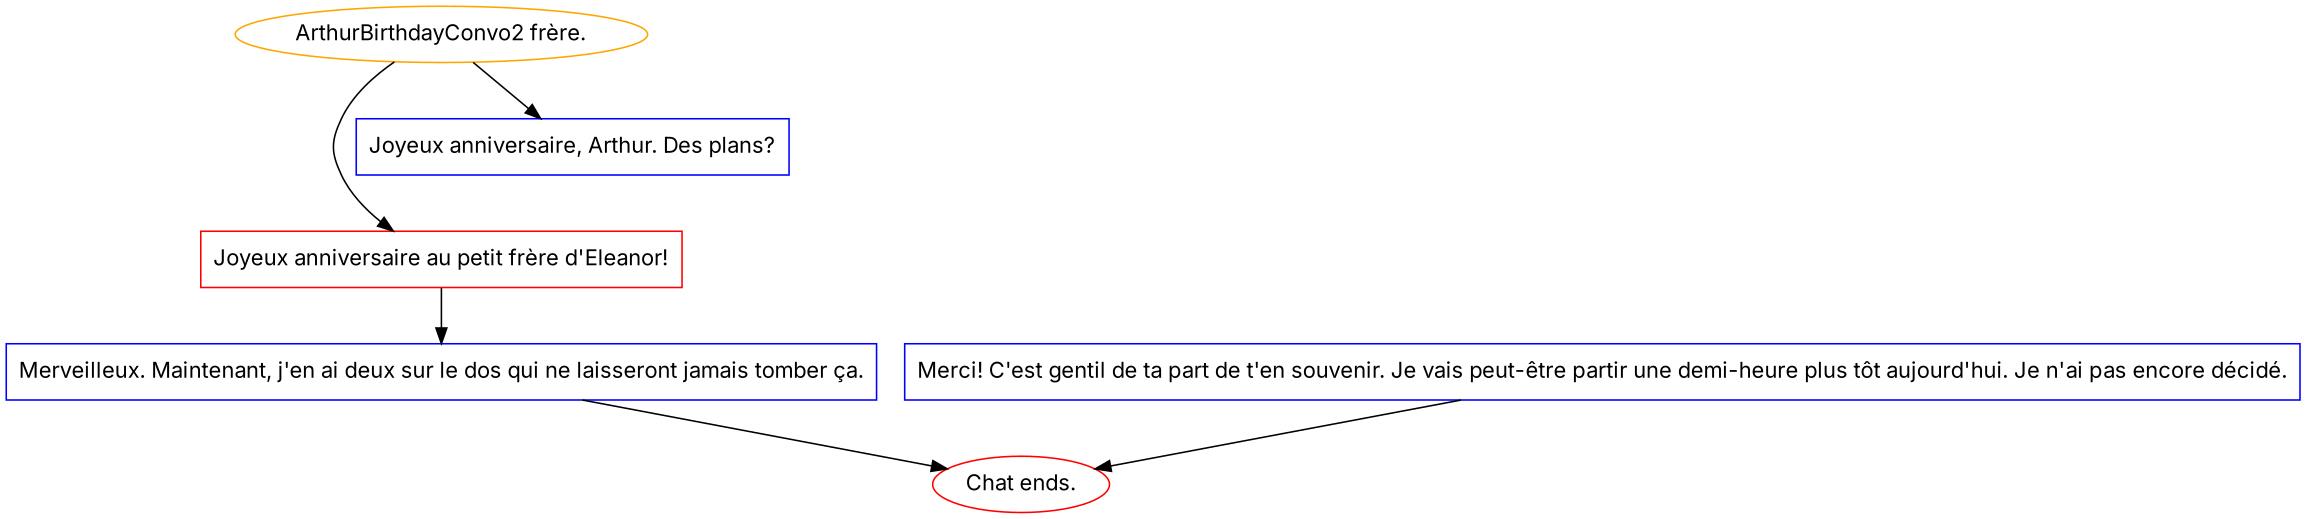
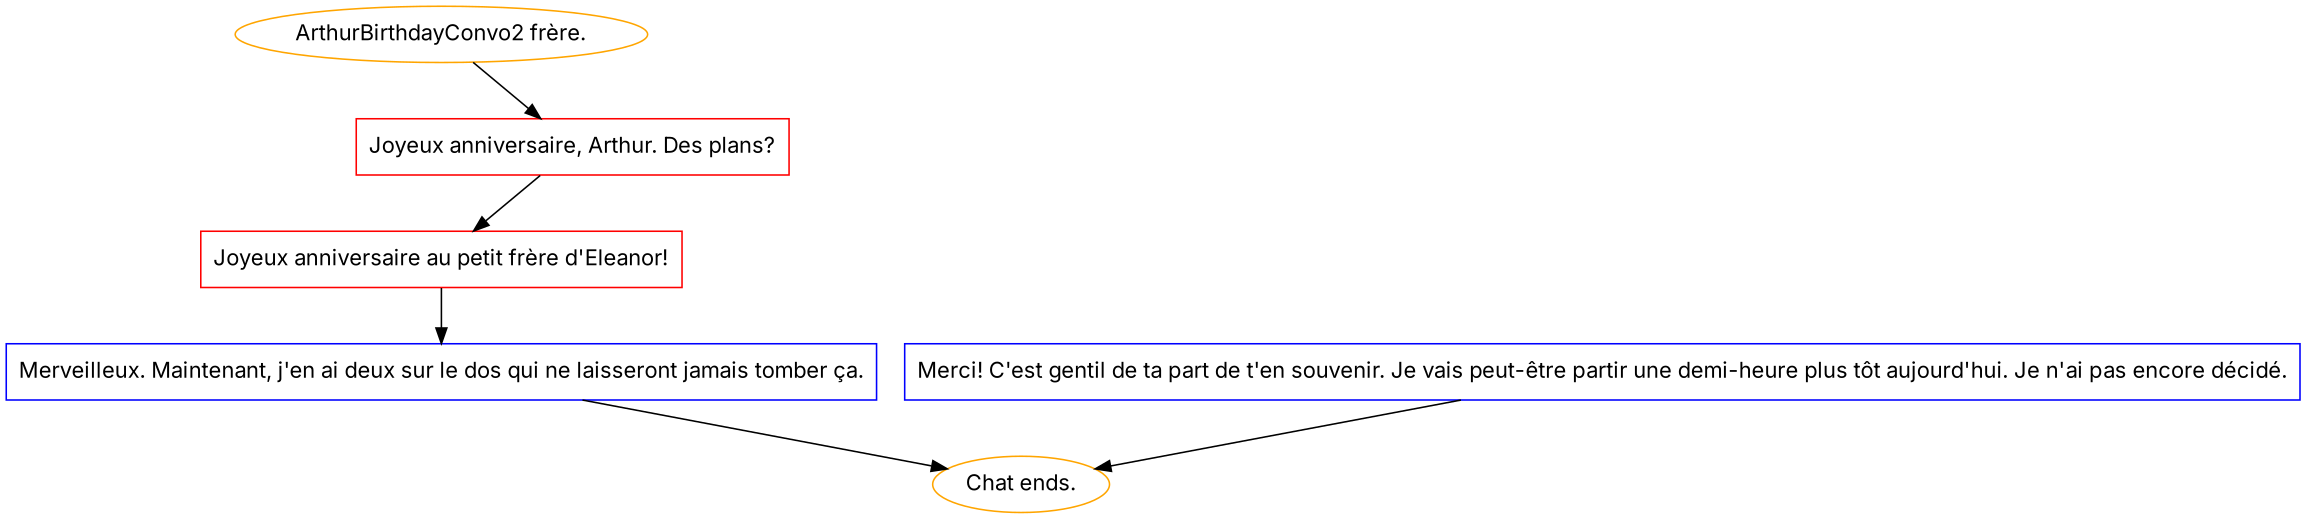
edge "ArthurBirthdayConvo2 frère." -> "Joyeux anniversaire au petit frère d'Eleanor!": now "Joyeux anniversaire, Arthur. Des plans?" -> "Joyeux anniversaire au petit frère d'Eleanor!"
node "Joyeux anniversaire, Arthur. Des plans?": color blue -> red
node "Chat ends.": color red -> orange
